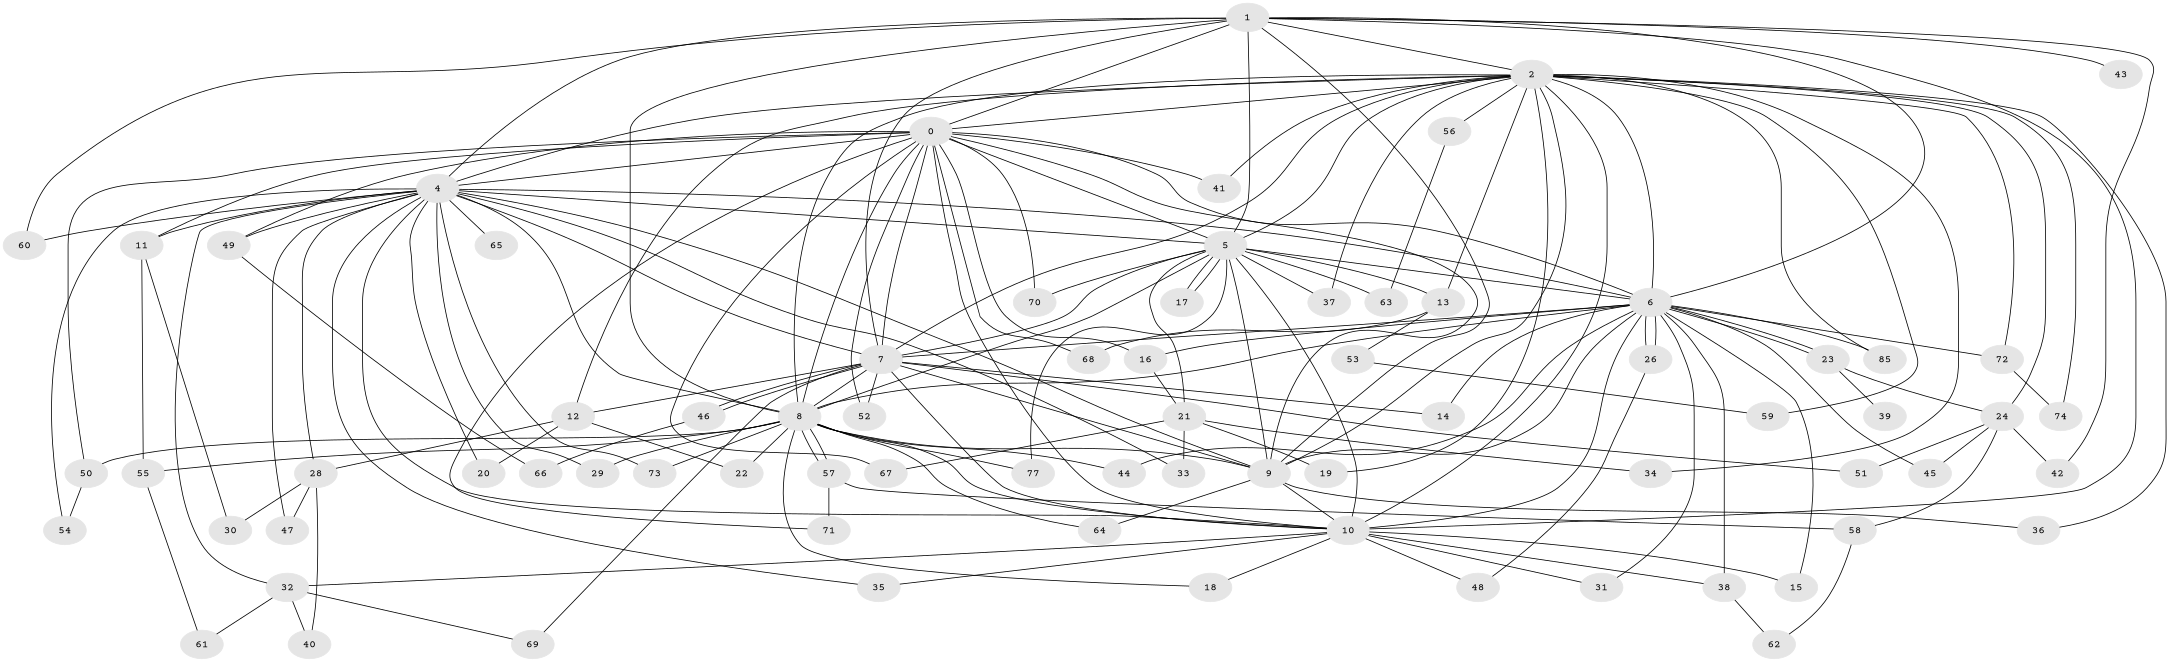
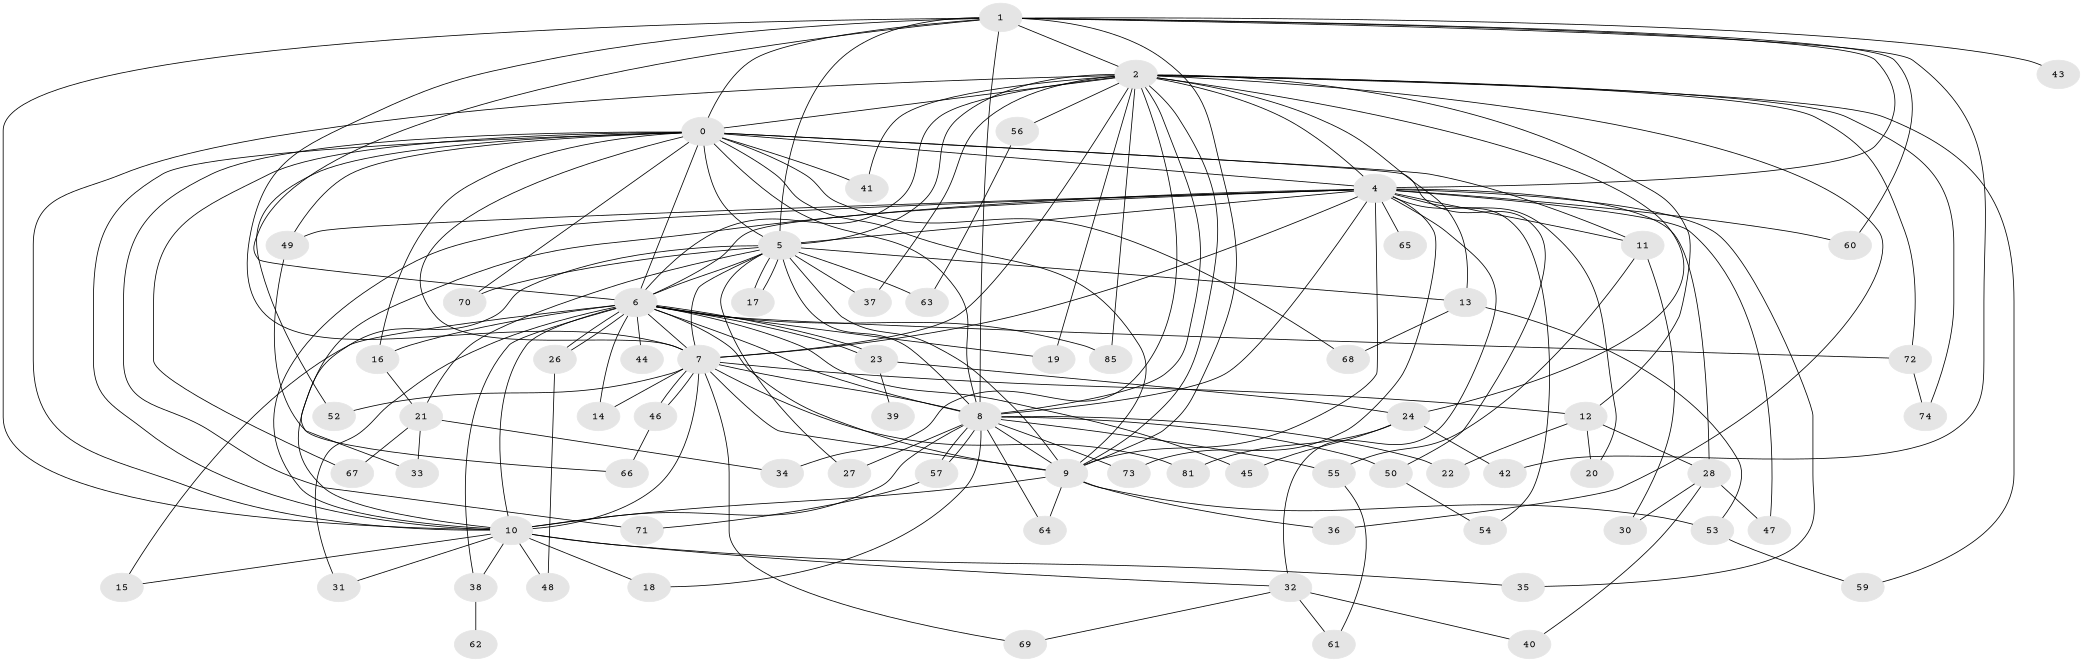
edge "21" -- "19": now "6" -- "19"
edge "8" -- "44": removed
node "29": removed
node "77": label "77" -> "27"
node "51": label "51" -> "81"
edge "9" -- "53": added
node "58": removed
